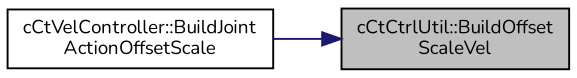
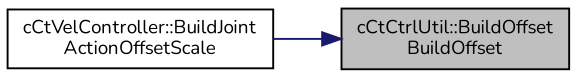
node "cCtCtrlUtil::BuildOffset ScaleVel": label "cCtCtrlUtil::BuildOffset ScaleVel" -> "cCtCtrlUtil::BuildOffset BuildOffset"
